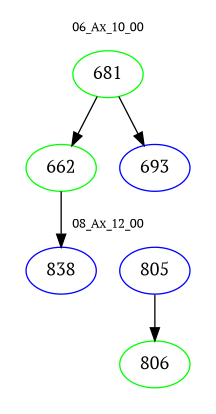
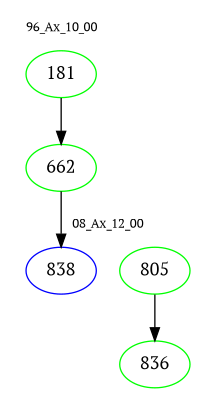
cluster "06_Ax_10_00": label "06_Ax_10_00" -> "96_Ax_10_00"
node "681": label "681" -> "181"
node "693": removed
node "805": color blue -> green
node "806": label "806" -> "836"
